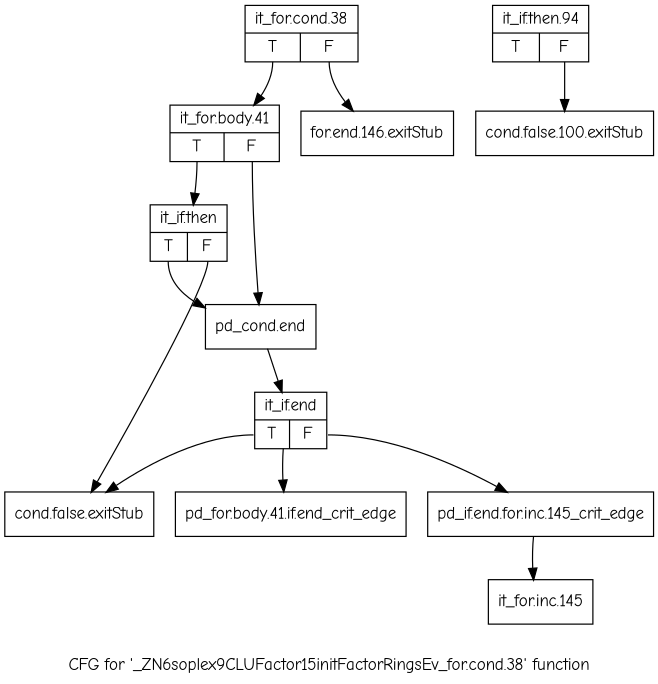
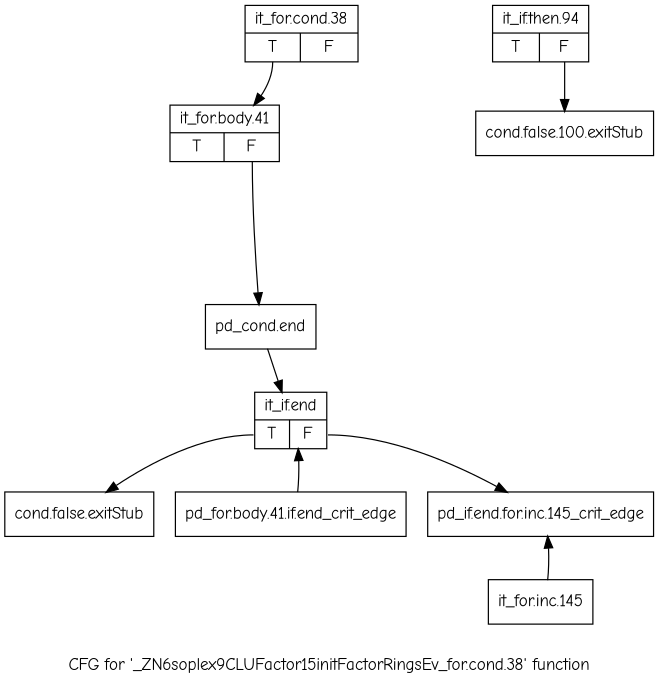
node "for.end.146.exitStub": removed
node "it_if.then": removed
edge "it_if.end" -> "pd_for.body.41.if.end_crit_edge": reversed
edge "pd_if.end.for.inc.145_crit_edge" -> "it_for.inc.145": reversed
